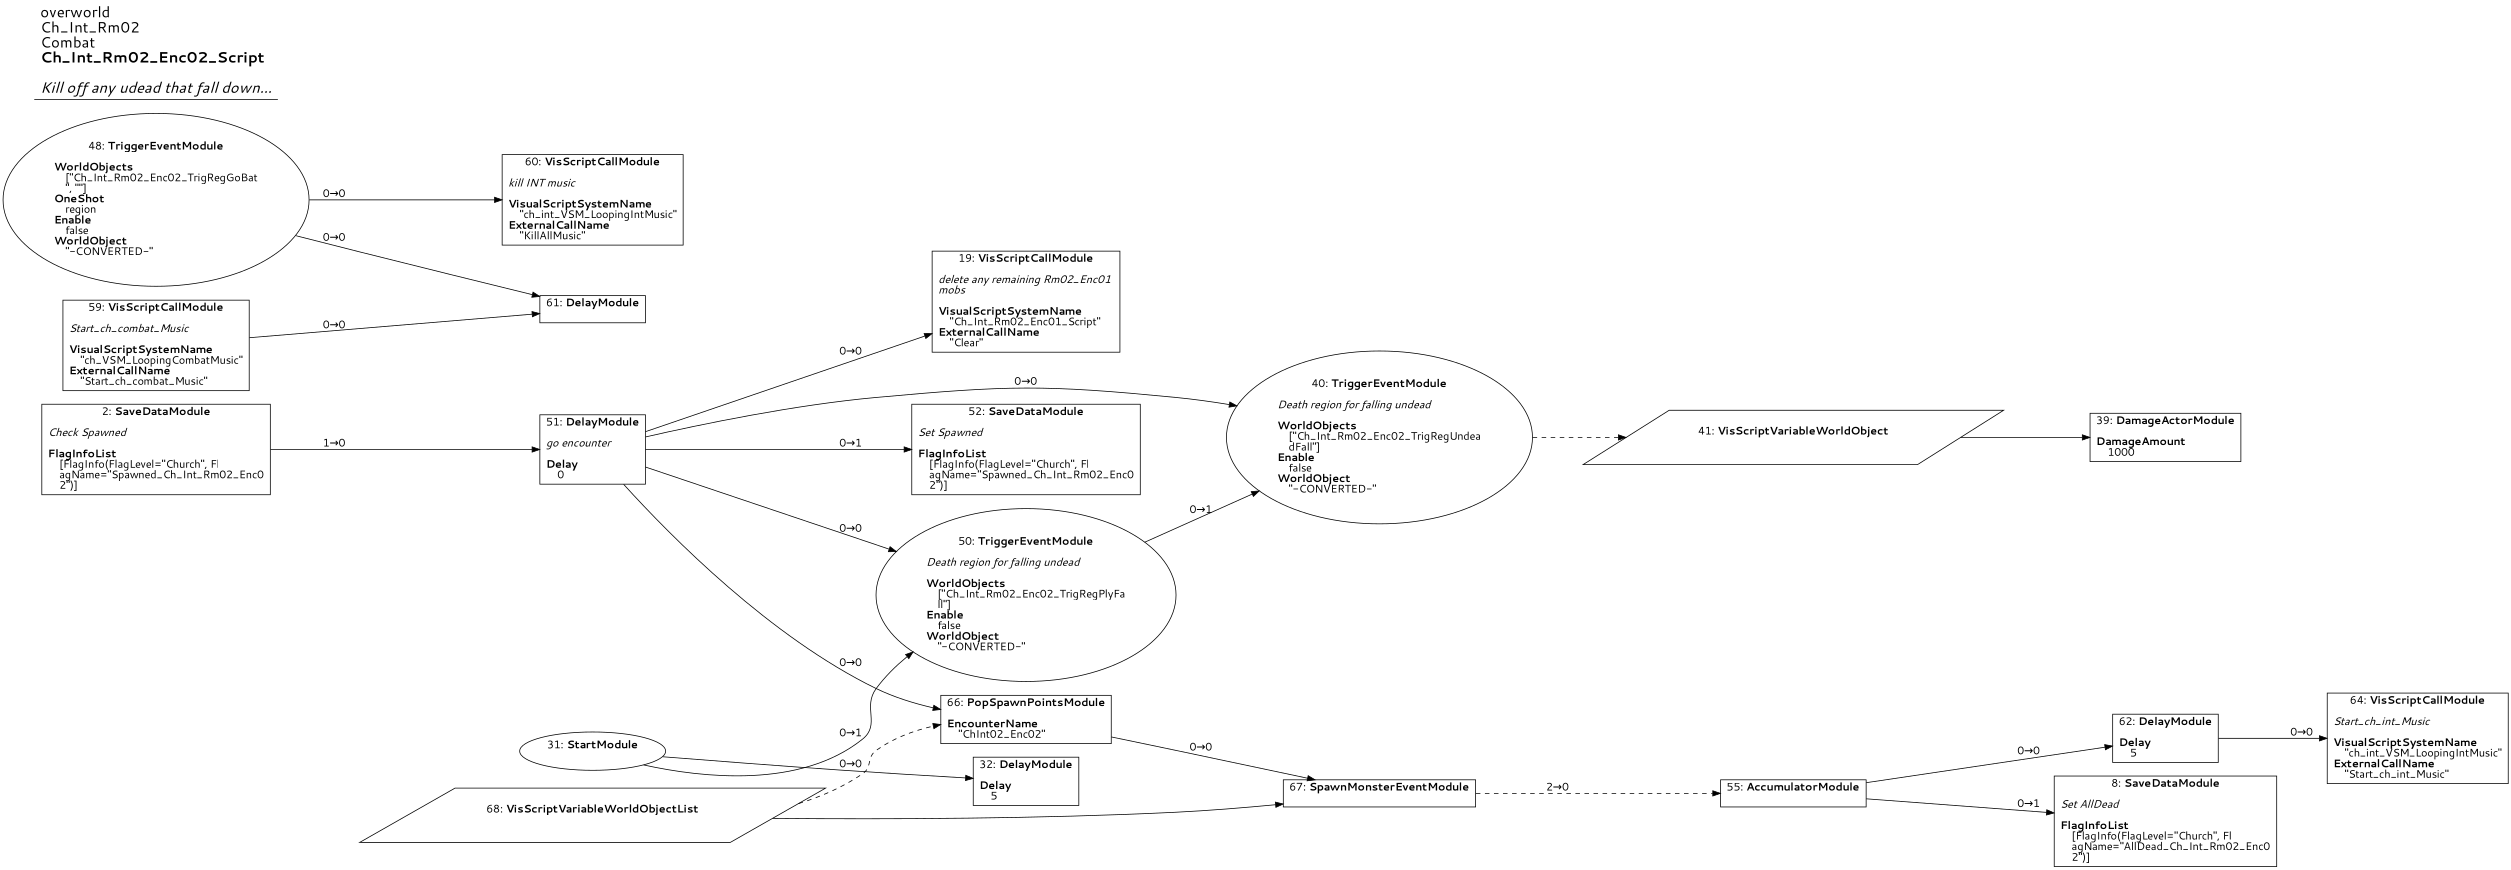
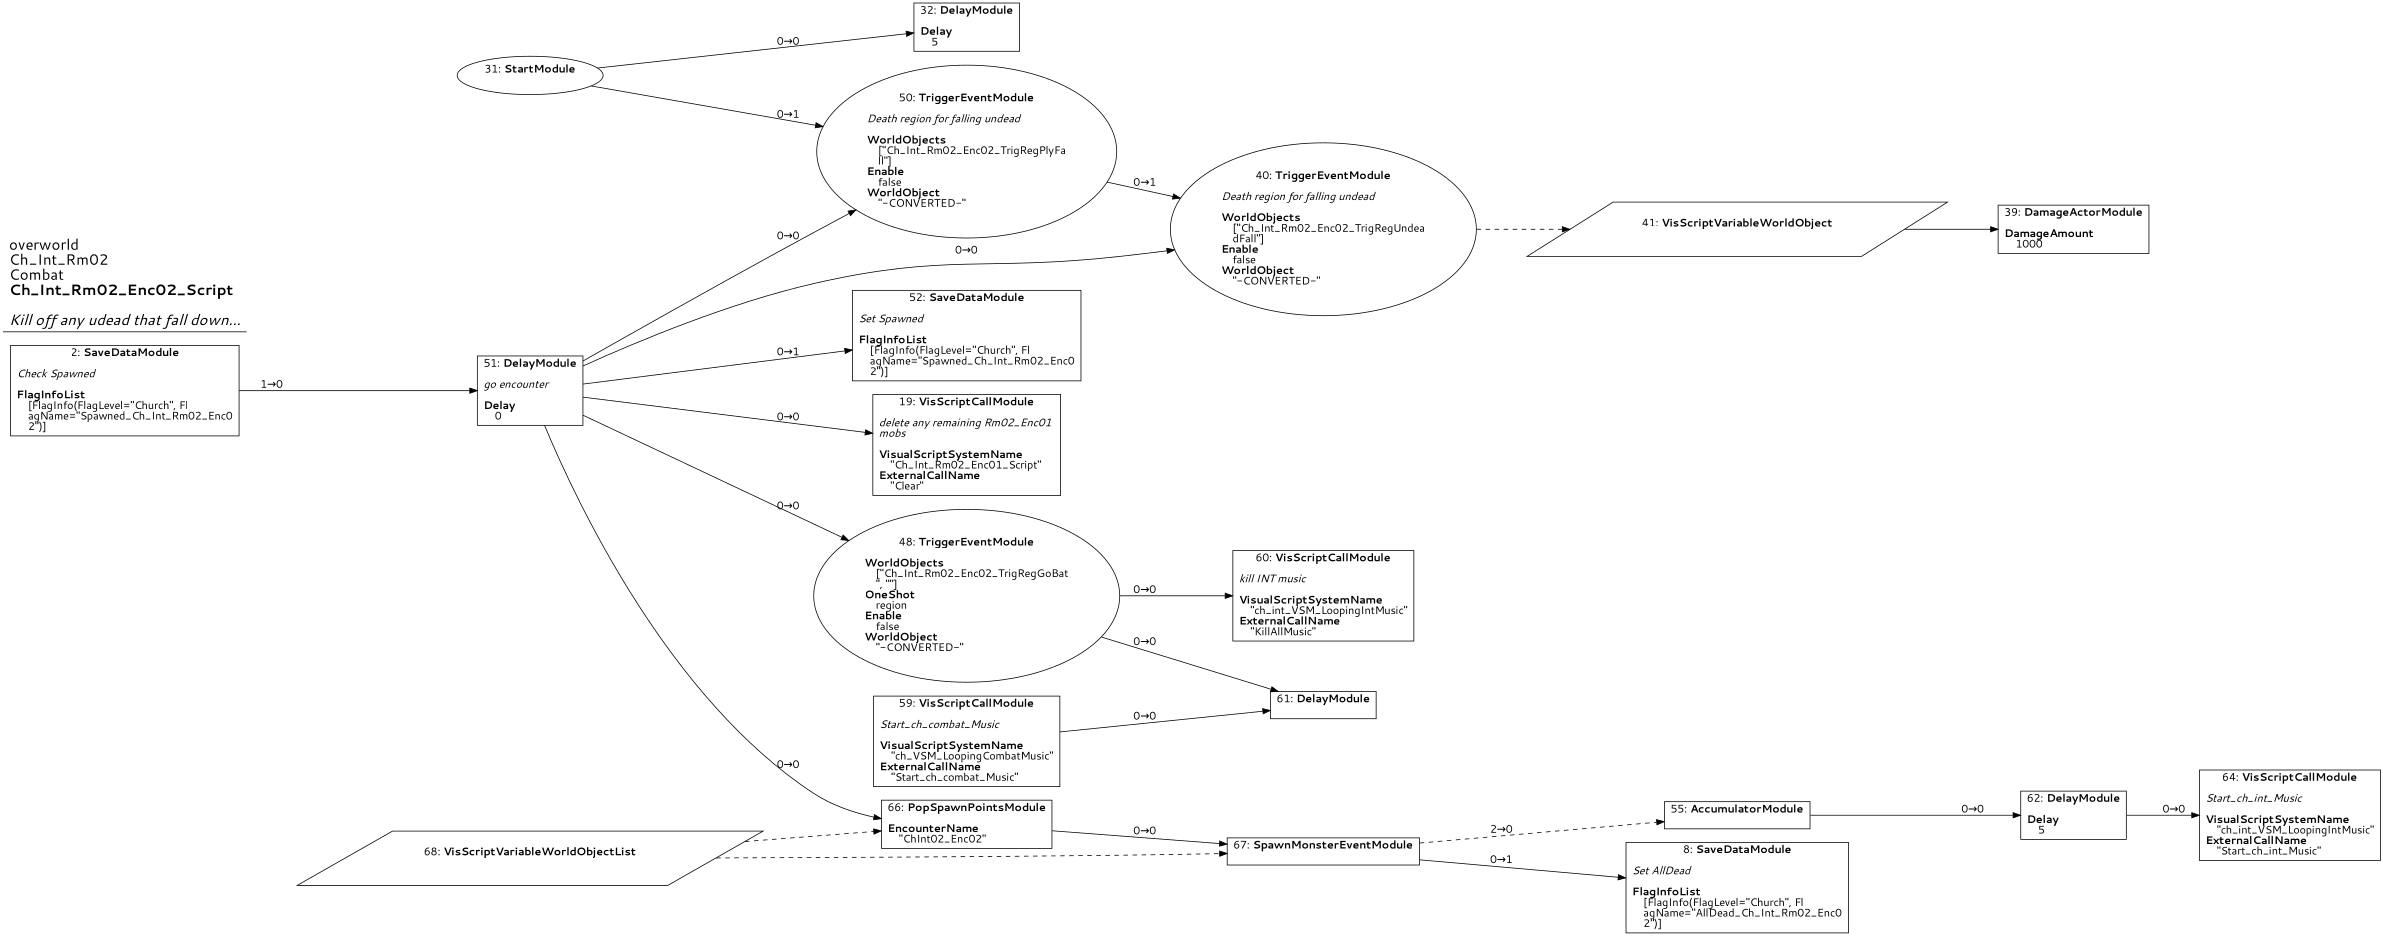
edge "51:" -> "48:": added, label "0→0"
edge "55:" -> "8:": now "67:" -> "8:"
edge "68:" -> "67:": style solid -> dashed
